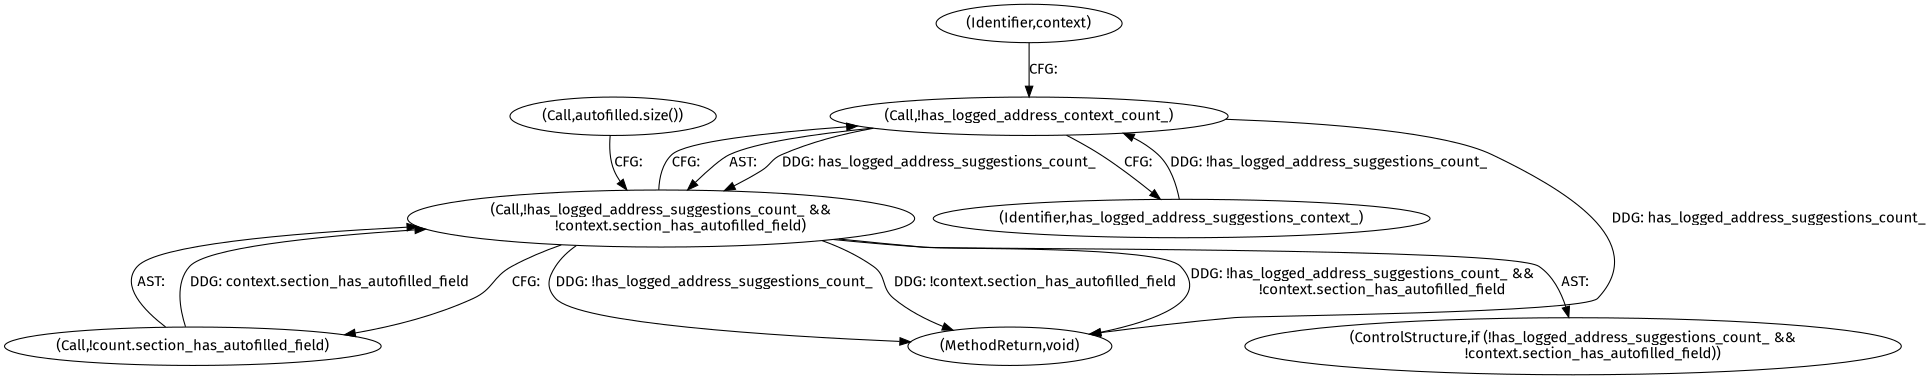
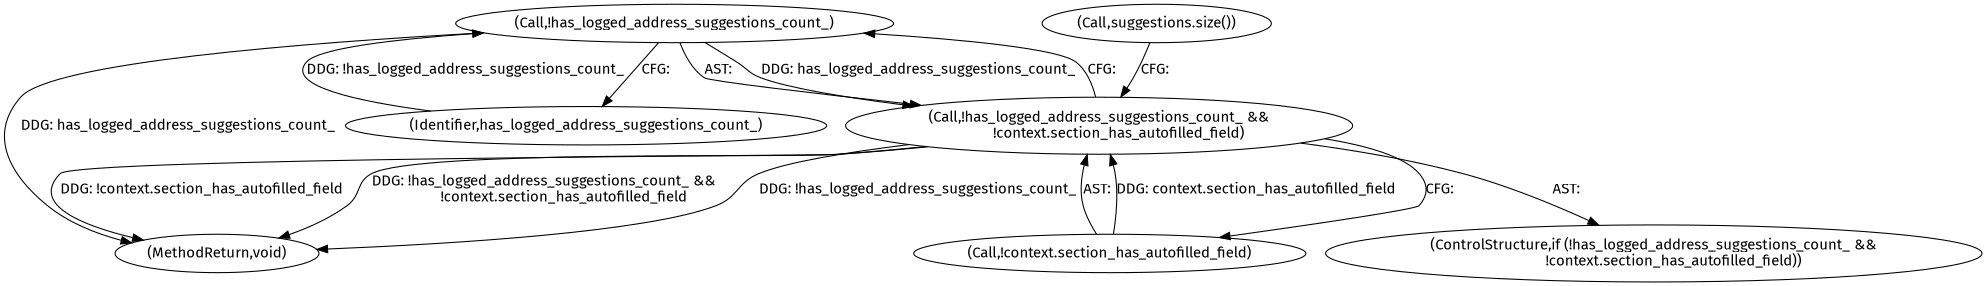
node "(Identifier,context)": removed
node "(Call,autofilled.size())": label "(Call,autofilled.size())" -> "(Call,suggestions.size())"
node "(Call,!has_logged_address_context_count_)": label "(Call,!has_logged_address_context_count_)" -> "(Call,!has_logged_address_suggestions_count_)"
node "(Identifier,has_logged_address_suggestions_context_)": label "(Identifier,has_logged_address_suggestions_context_)" -> "(Identifier,has_logged_address_suggestions_count_)"
node "(Call,!count.section_has_autofilled_field)": label "(Call,!count.section_has_autofilled_field)" -> "(Call,!context.section_has_autofilled_field)"
